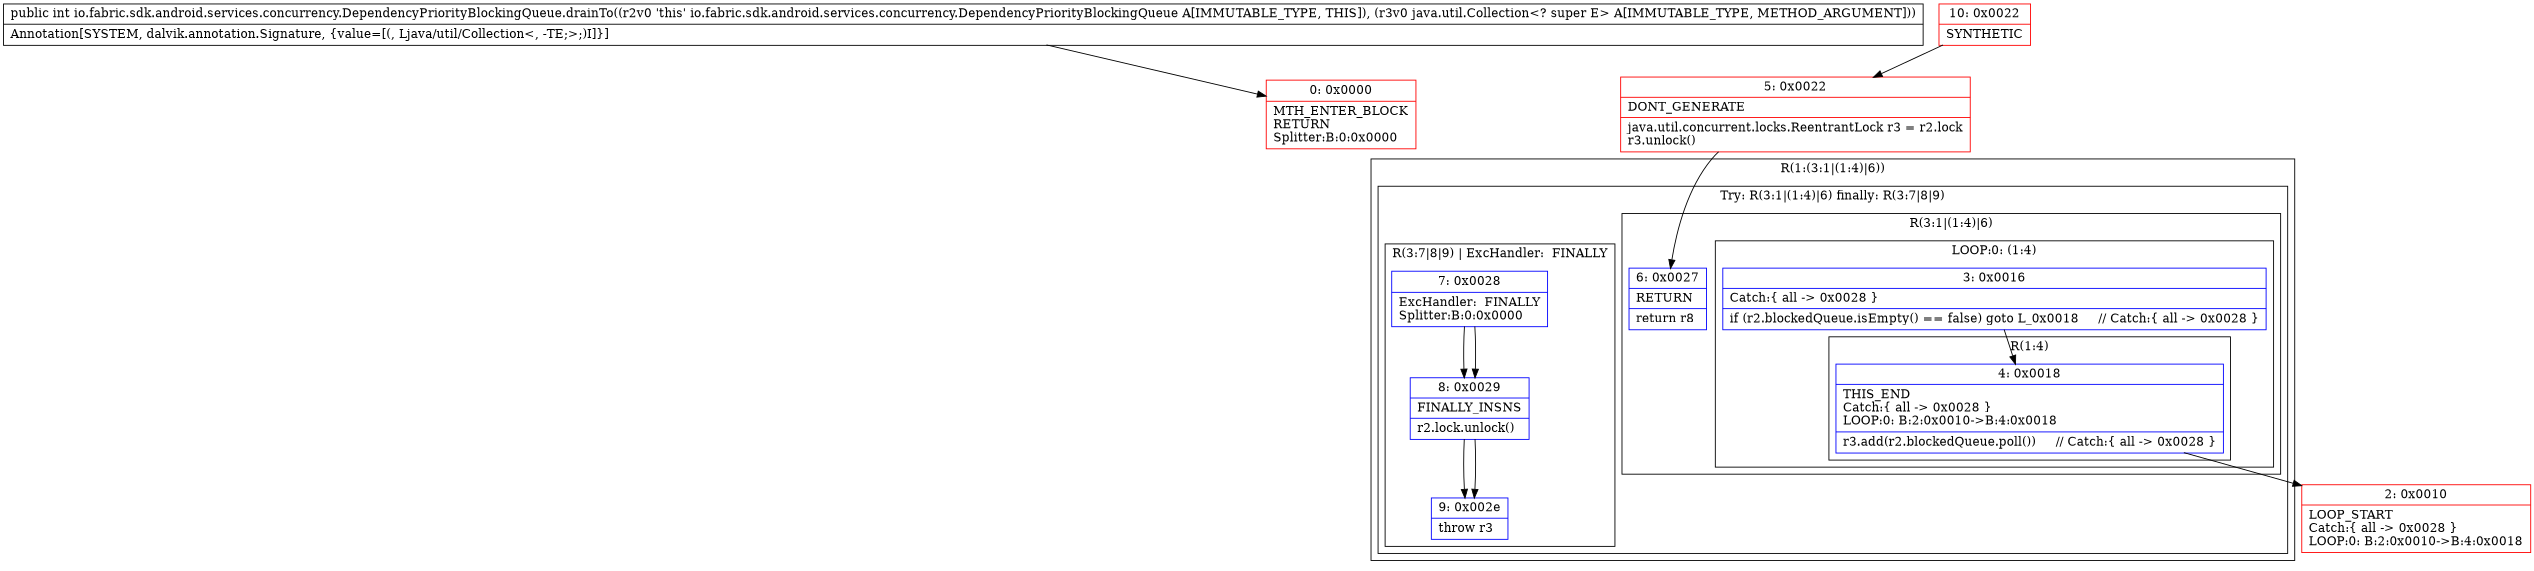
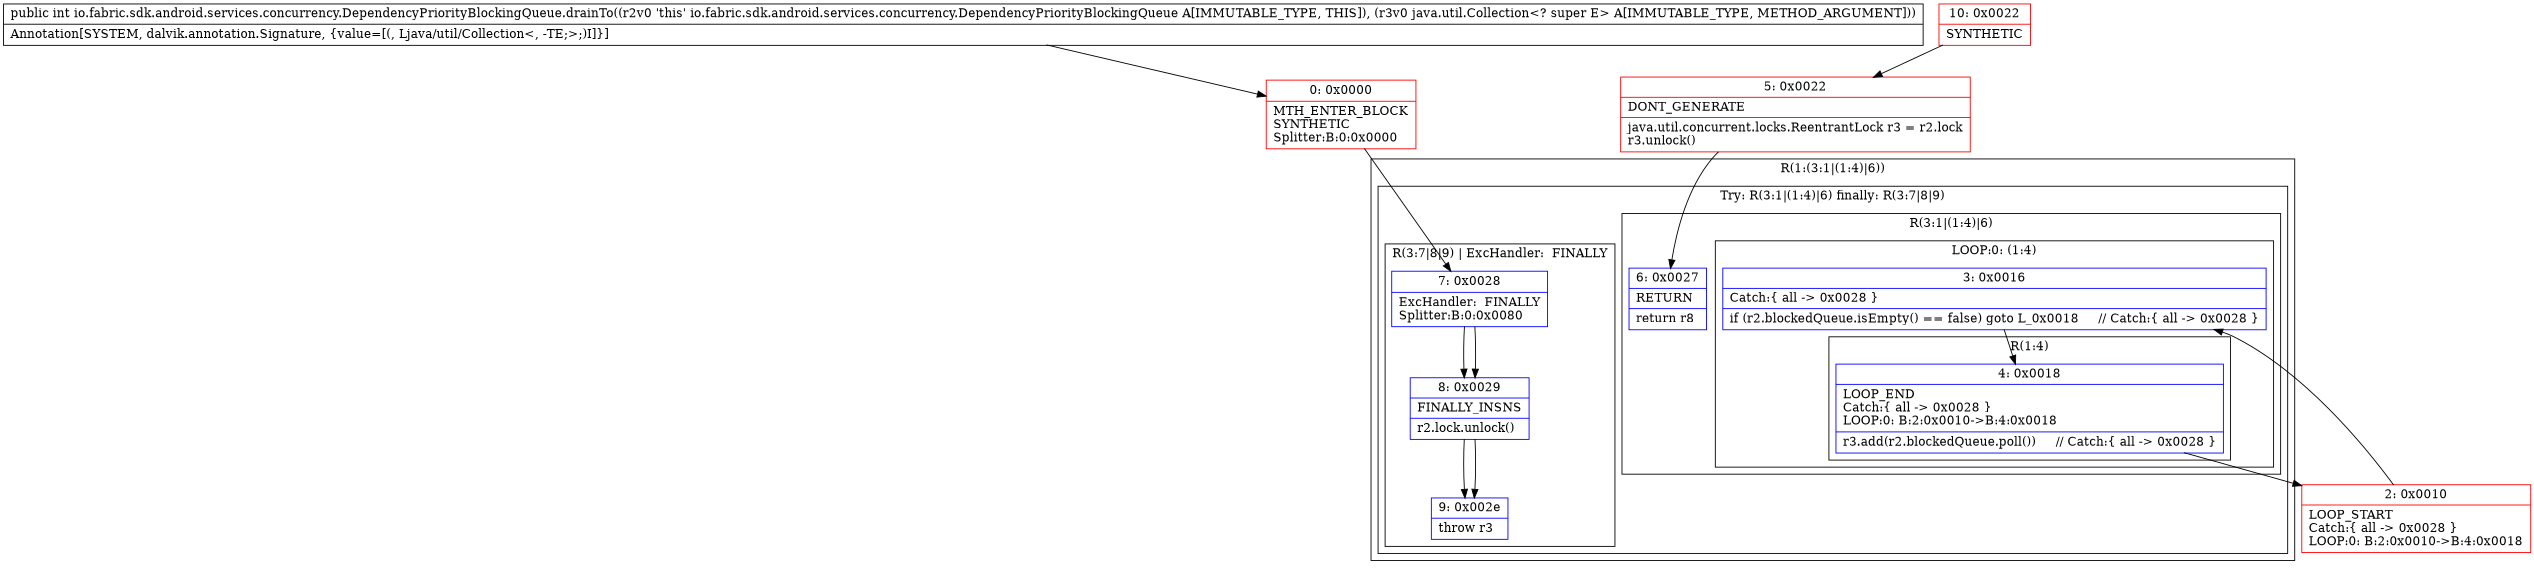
node "0: 0x0000": text "RETURN" -> "SYNTHETIC"
edge "0: 0x0000" -> "7: 0x0028": added
node "7: 0x0028": text "Splitter:B:0:0x0000" -> "Splitter:B:0:0x0080"
node "4: 0x0018": text "THIS_END" -> "LOOP_END"
edge "2: 0x0010" -> "3: 0x0016": added
